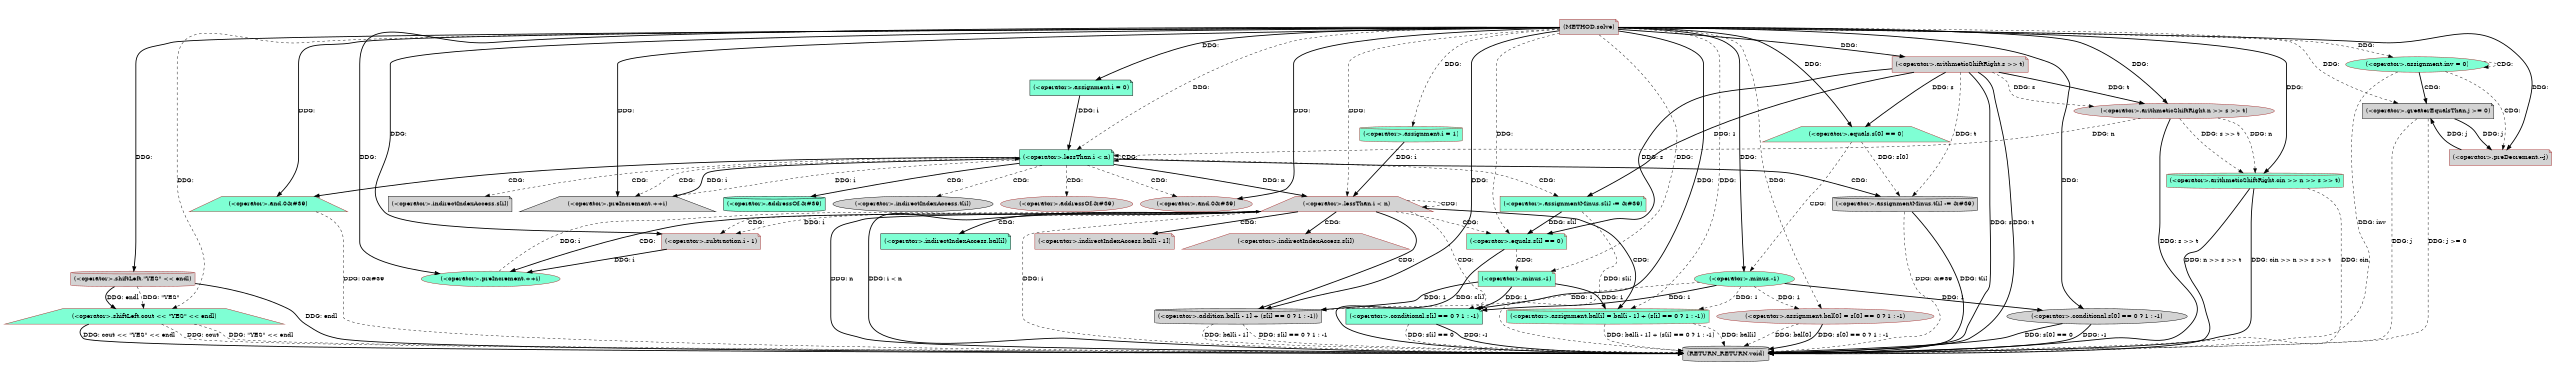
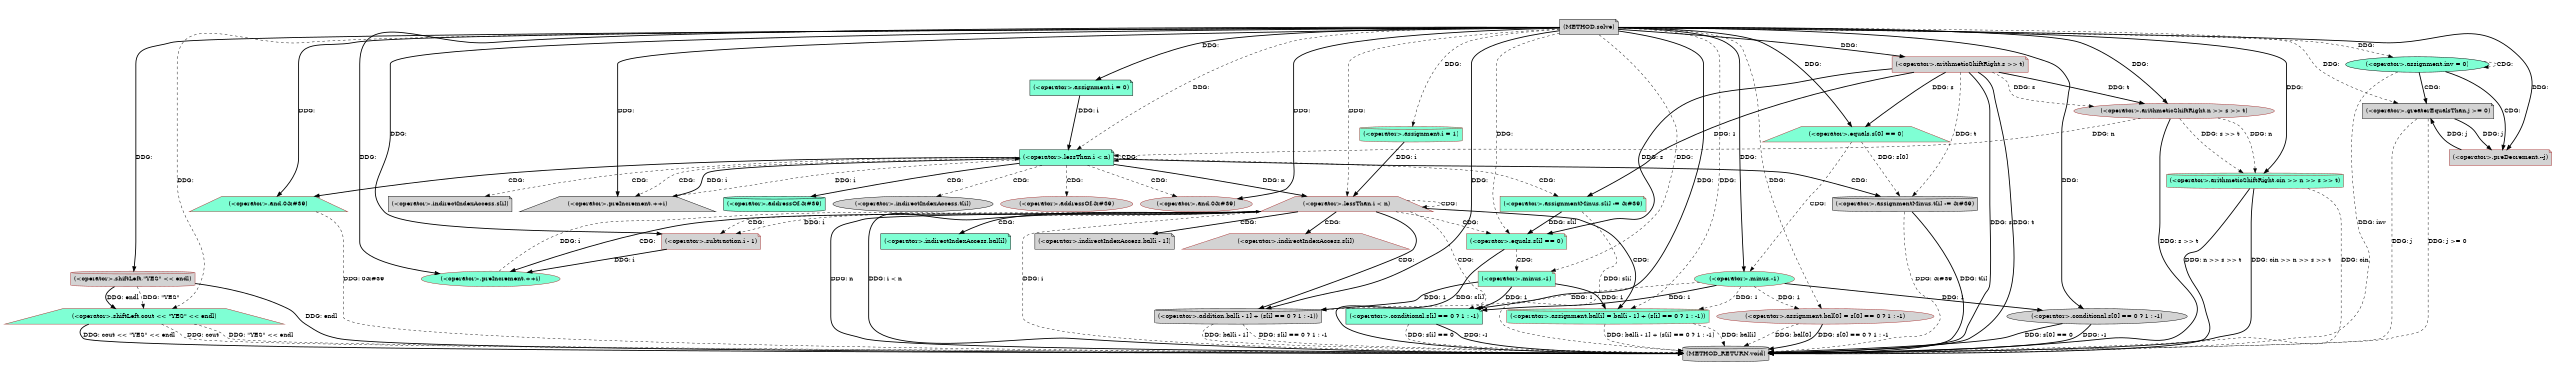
node "(METHOD,solve)": color brown -> black
node "(<operator>.assignment,inv = 0)": color brown -> black
edge "(<operator>.assignment,inv = 0)" -> "(<operator>.preDecrement,--j)": style dashed -> bold
node "(<operator>.indirectIndexAccess,bal[i - 1])": color brown -> black
node "(RETURN_RETURN,void)": label "(RETURN_RETURN,void)" -> "(METHOD_RETURN,void)"
